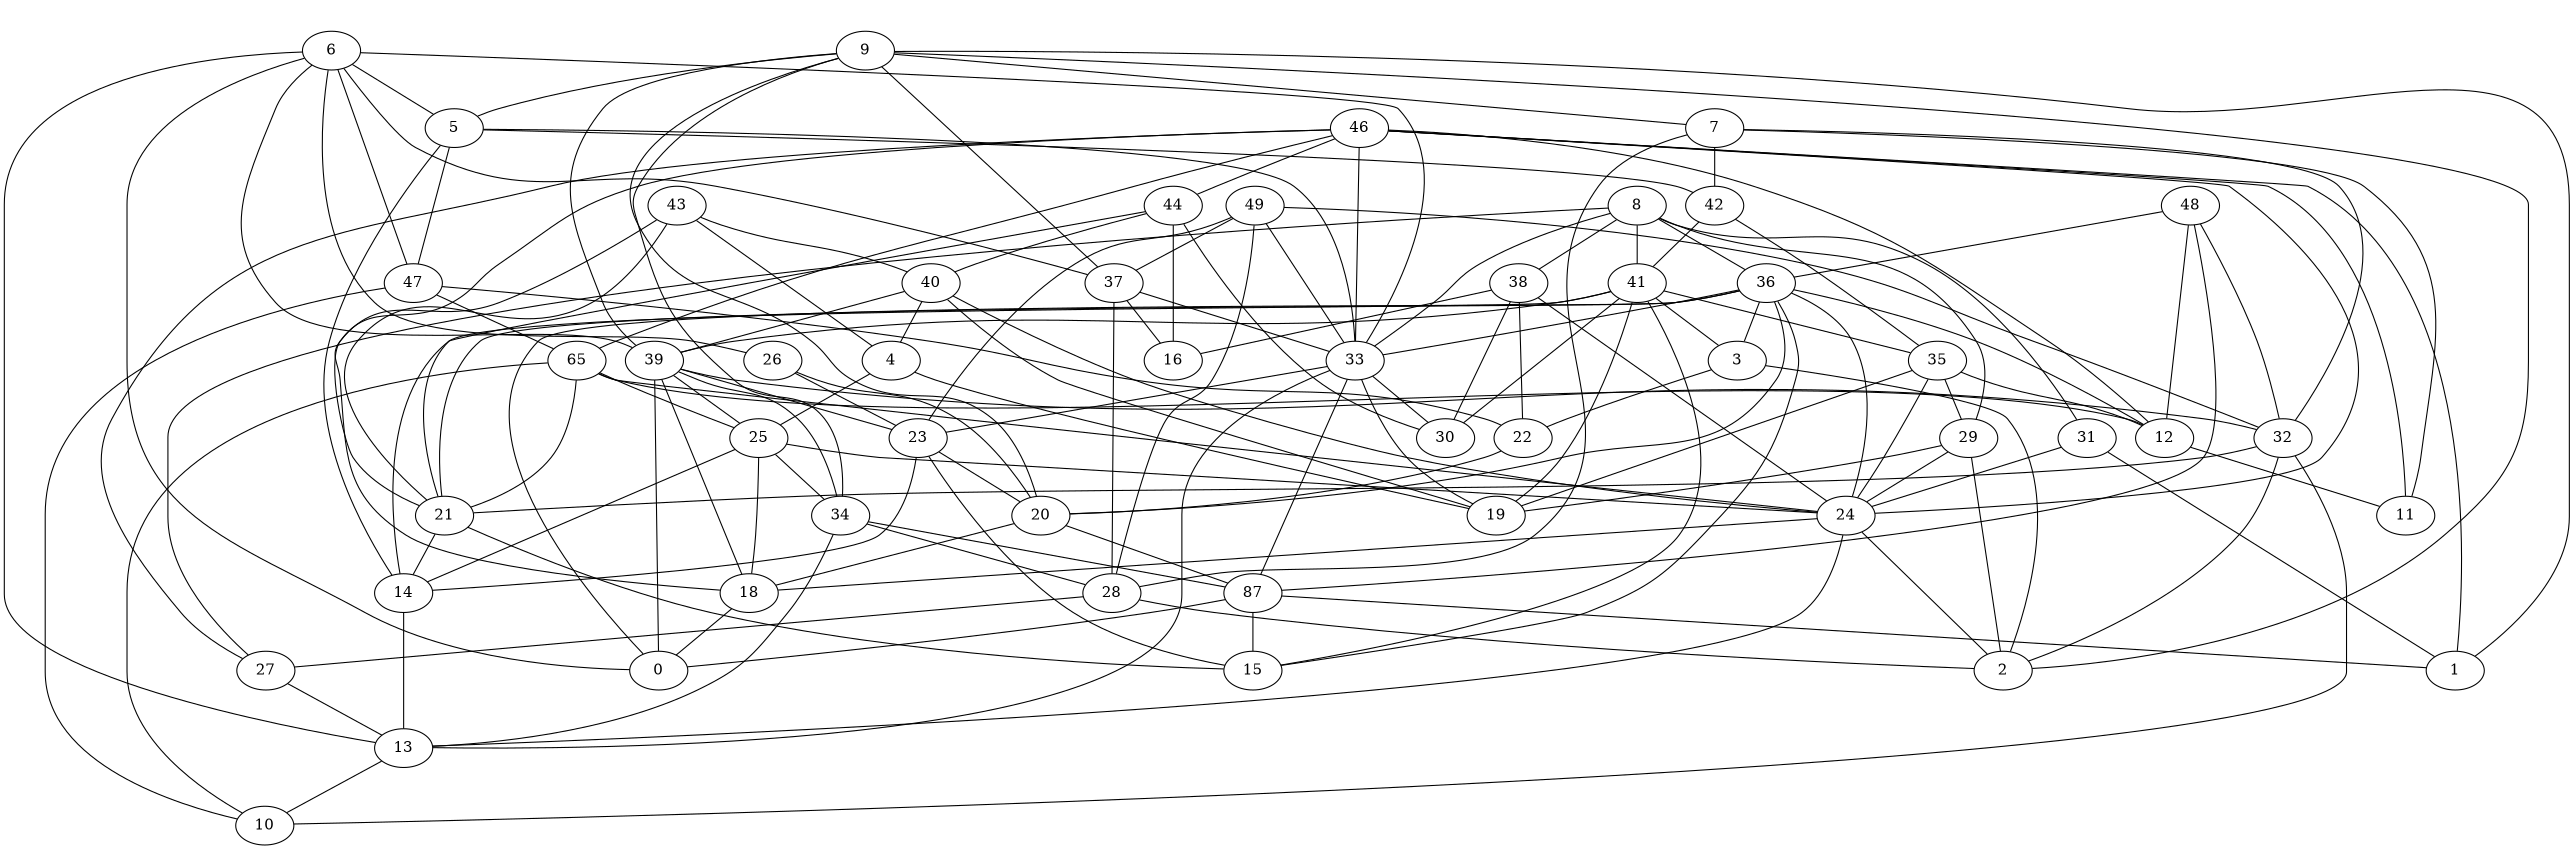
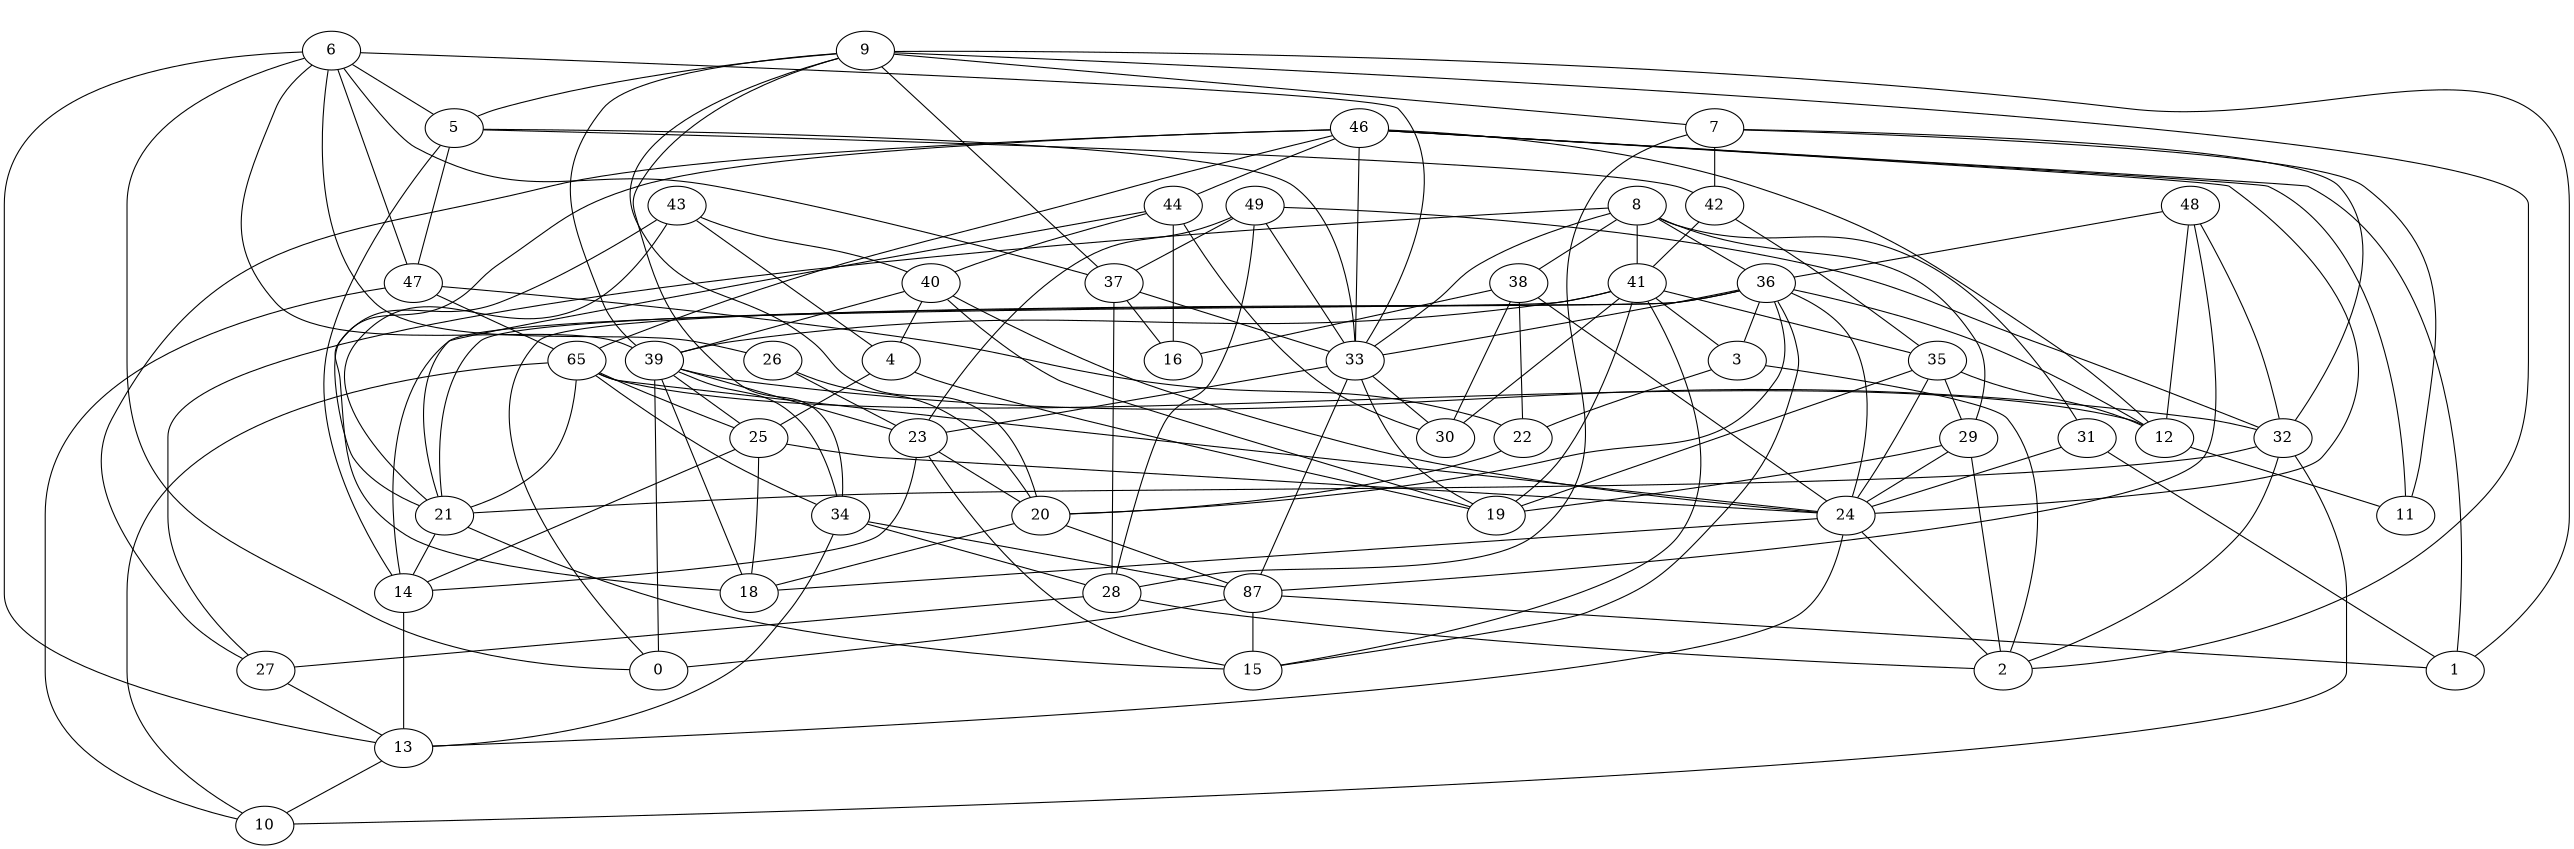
edge "25" -- "34": now "65" -- "34"
edge "18" -- "0": removed
edge "33" -- "13": removed
